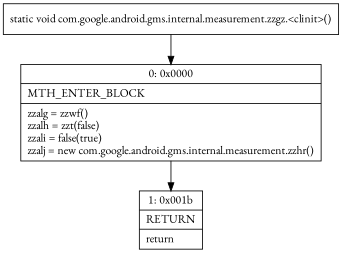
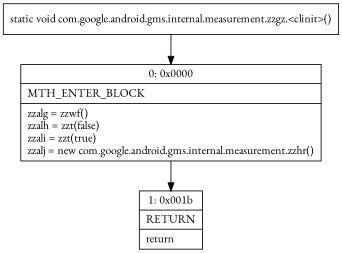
node "0: 0x0000": text "zzali = false(true)" -> "zzali = zzt(true)"
